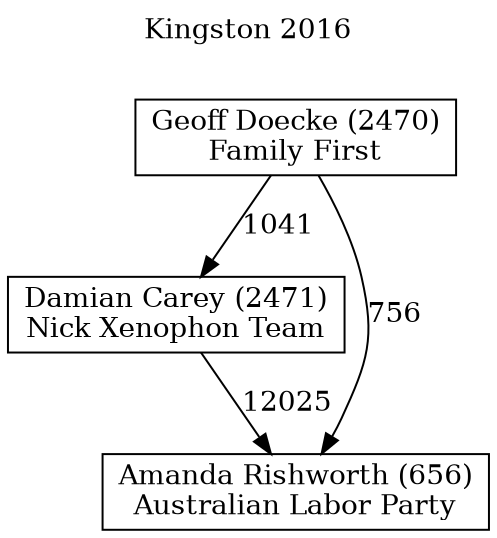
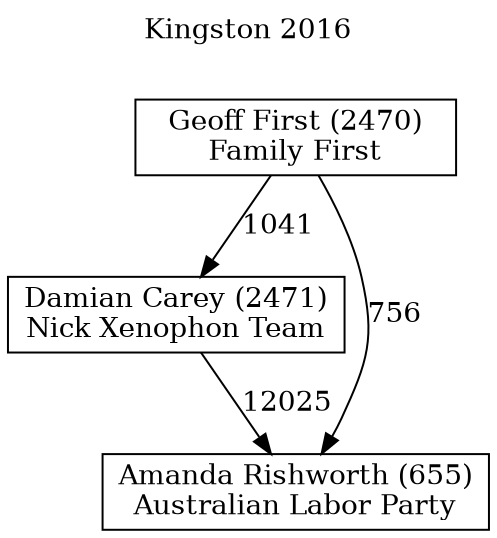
node "Geoff Doecke (2470) Family First": label "Geoff Doecke (2470) Family First" -> "Geoff First (2470) Family First"
node "Amanda Rishworth (656) Australian Labor Party": label "Amanda Rishworth (656) Australian Labor Party" -> "Amanda Rishworth (655) Australian Labor Party"
